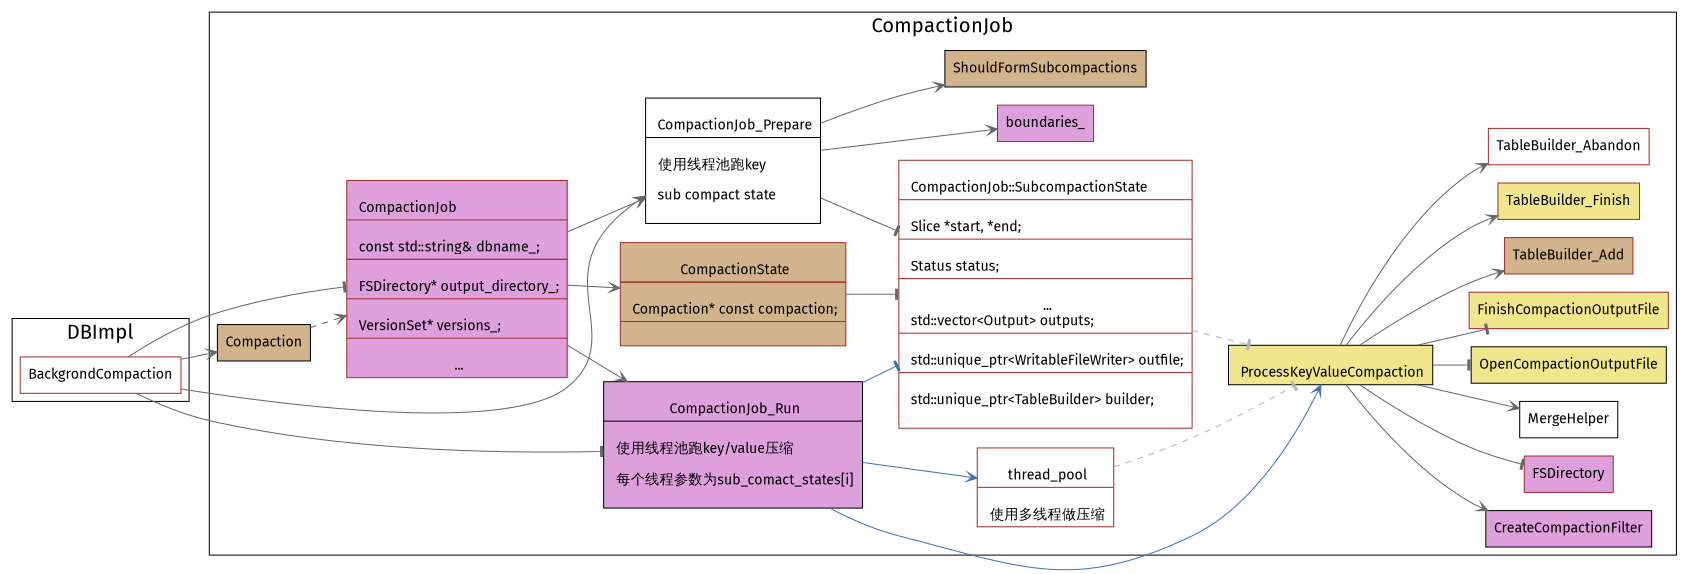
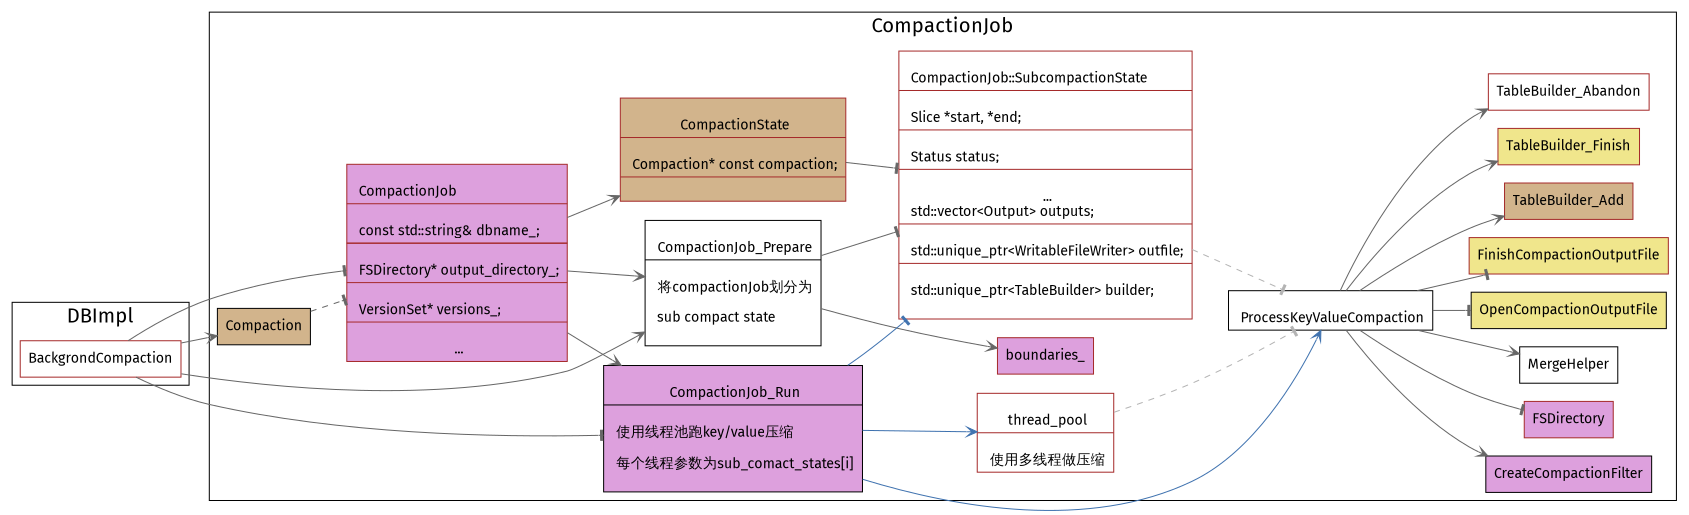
node "ShouldFormSubcompactions": removed
node "CompactionJob_Prepare": text "使用线程池跑key" -> "将compactionJob划分为"
edge "Compaction" -> "CompactionJob": arrowhead vee -> tee
node "ProcessKeyValueCompaction": fillcolor khaki -> white
